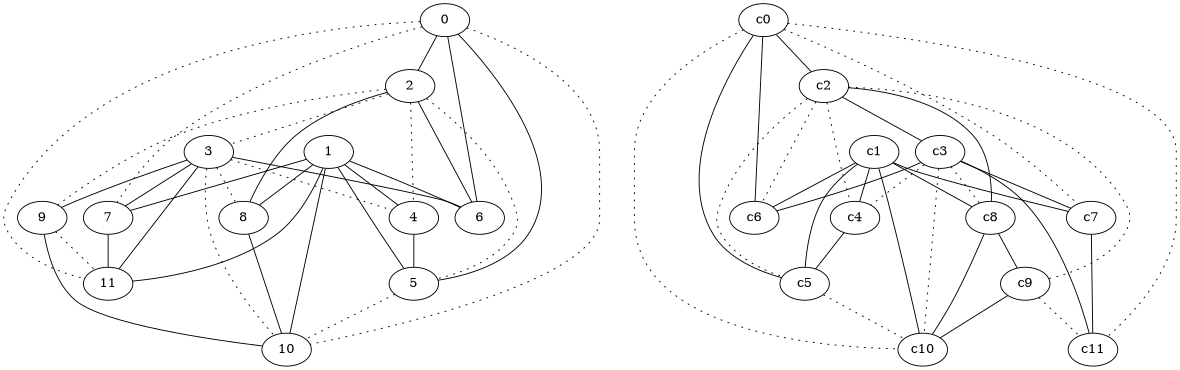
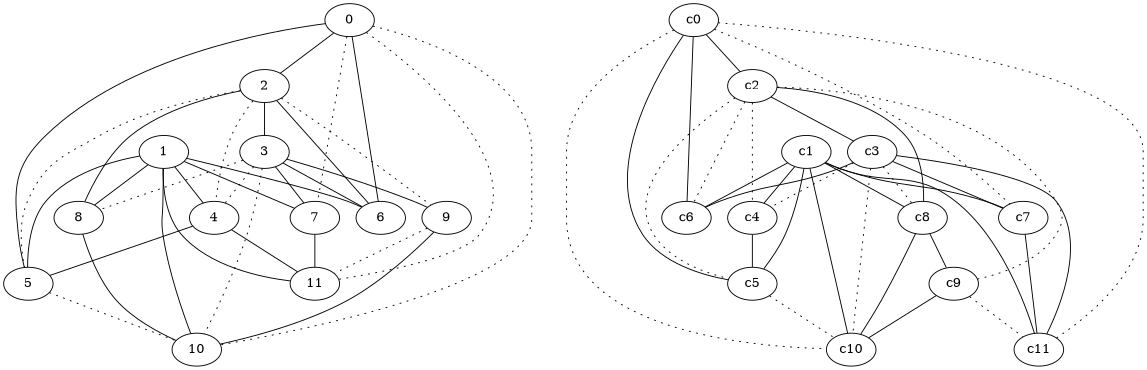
edge "2" -- "3": style dotted -> solid
edge "c1" -- "c11": added
edge "3" -- "11": now "4" -- "11"
